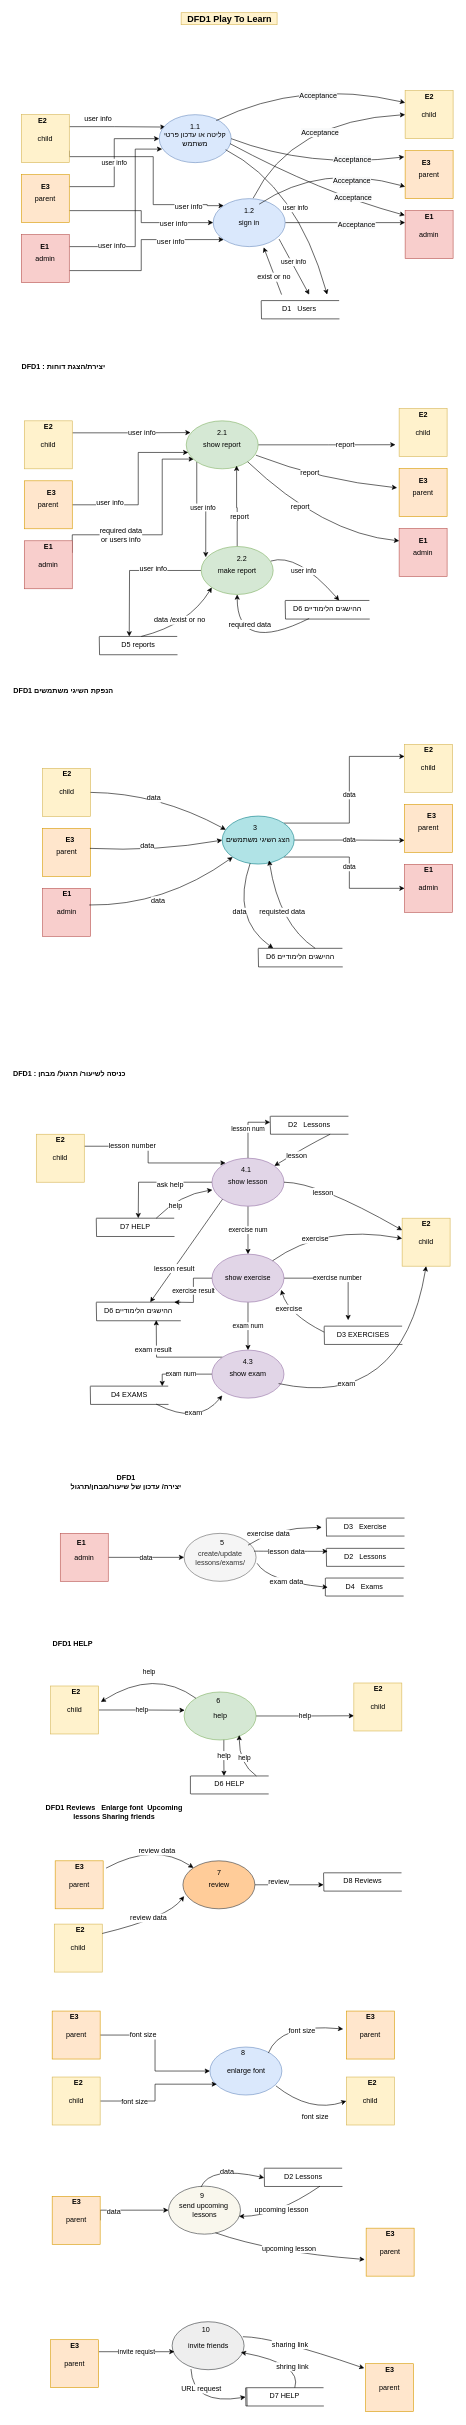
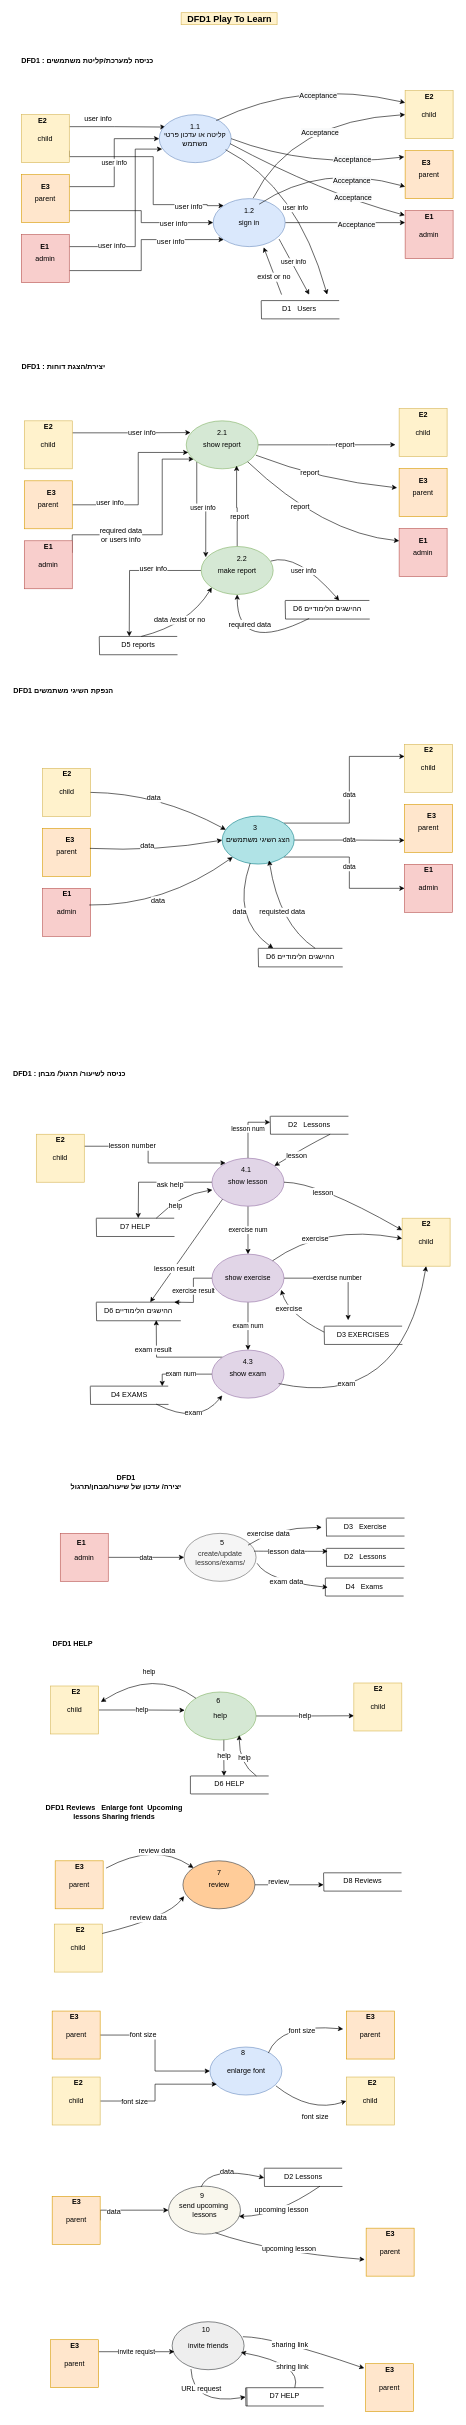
node "DFD1 : כניסה למערכת/קליטת משתמשים": added
